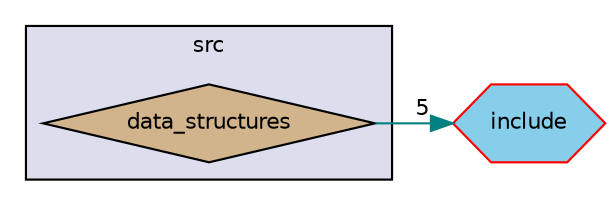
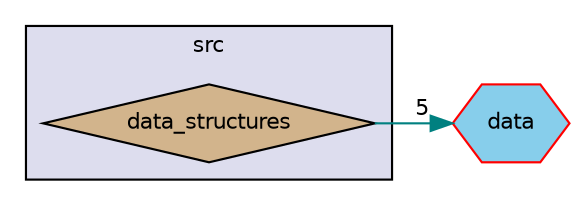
node "include": label "include" -> "data"
